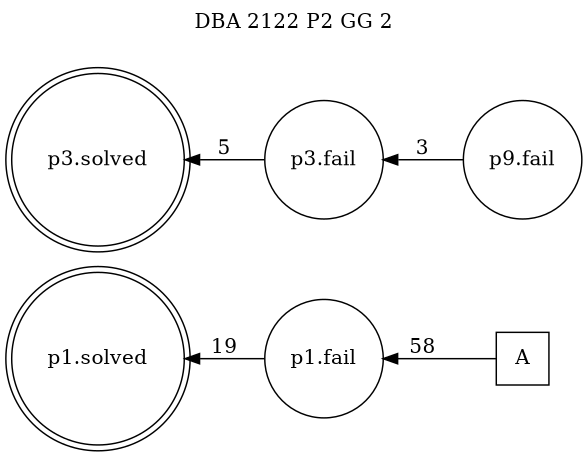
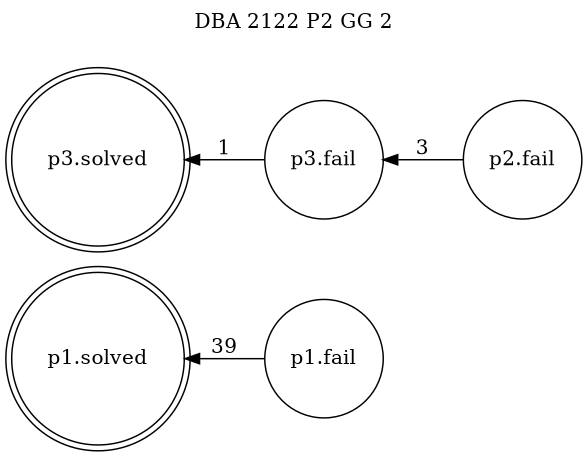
edge "p3.fail" -> "p3.solved": label "5" -> "1"
node "p9.fail": label "p9.fail" -> "p2.fail"
edge "p1.fail" -> "p1.solved": label "19" -> "39"
node "A": removed
